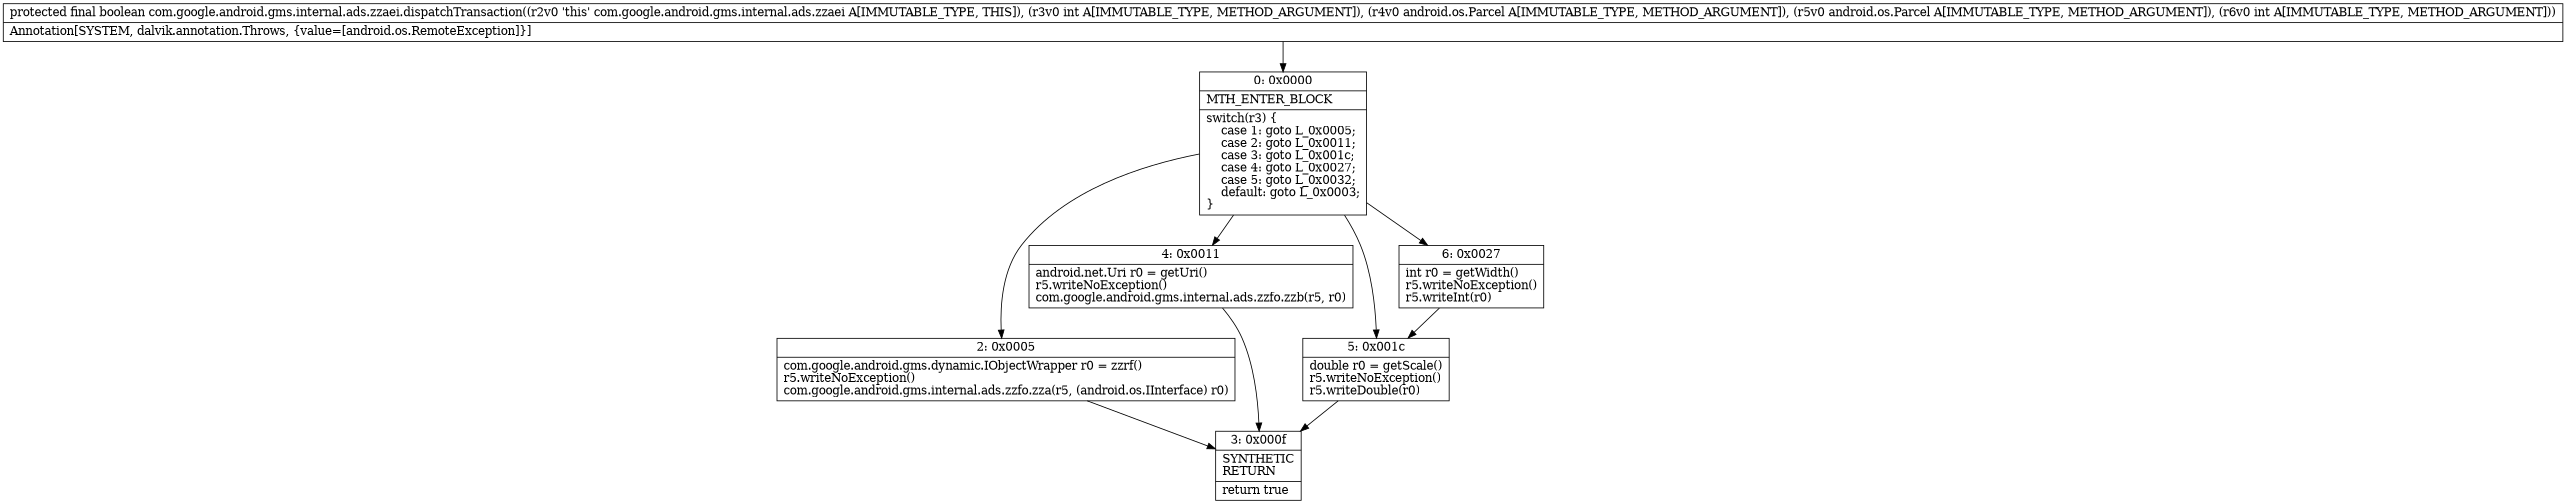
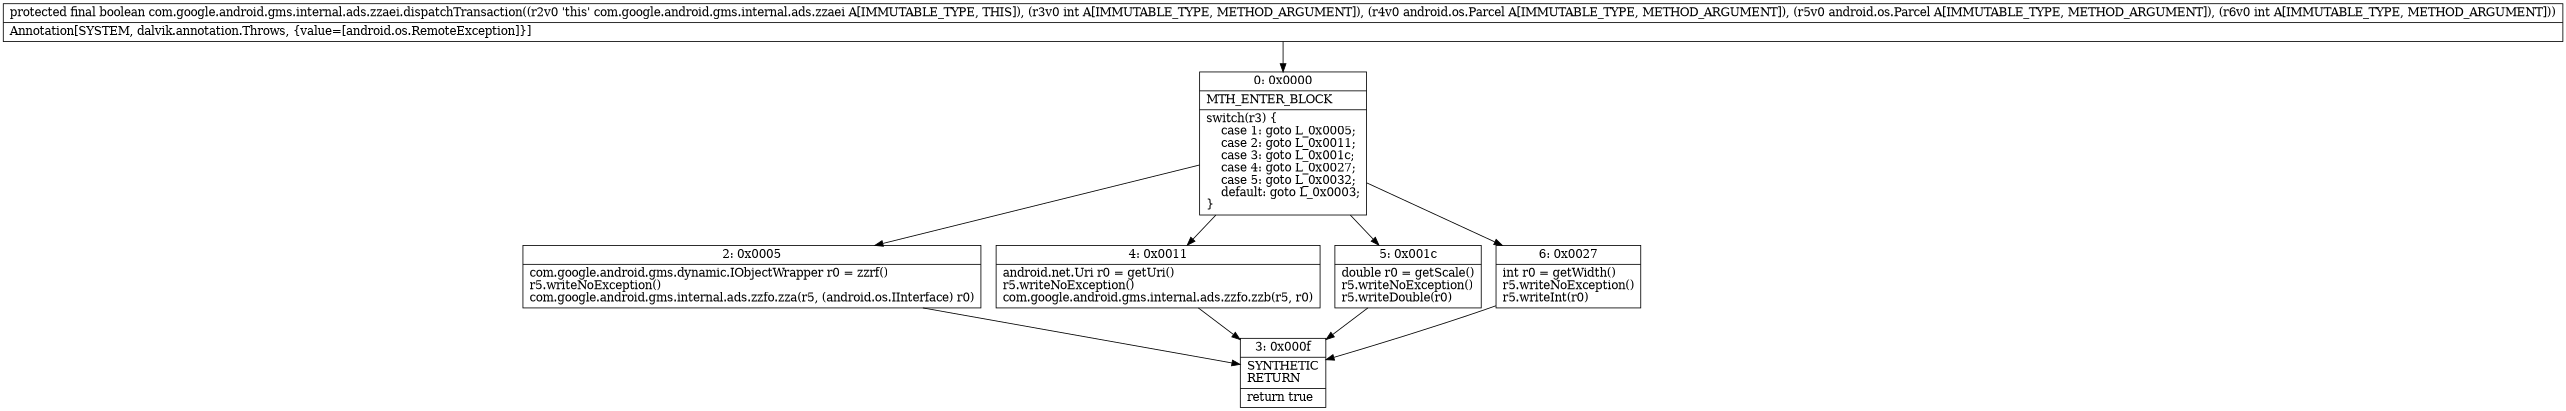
edge "6: 0x0027" -> "5: 0x001c": now "6: 0x0027" -> "3: 0x000f"
